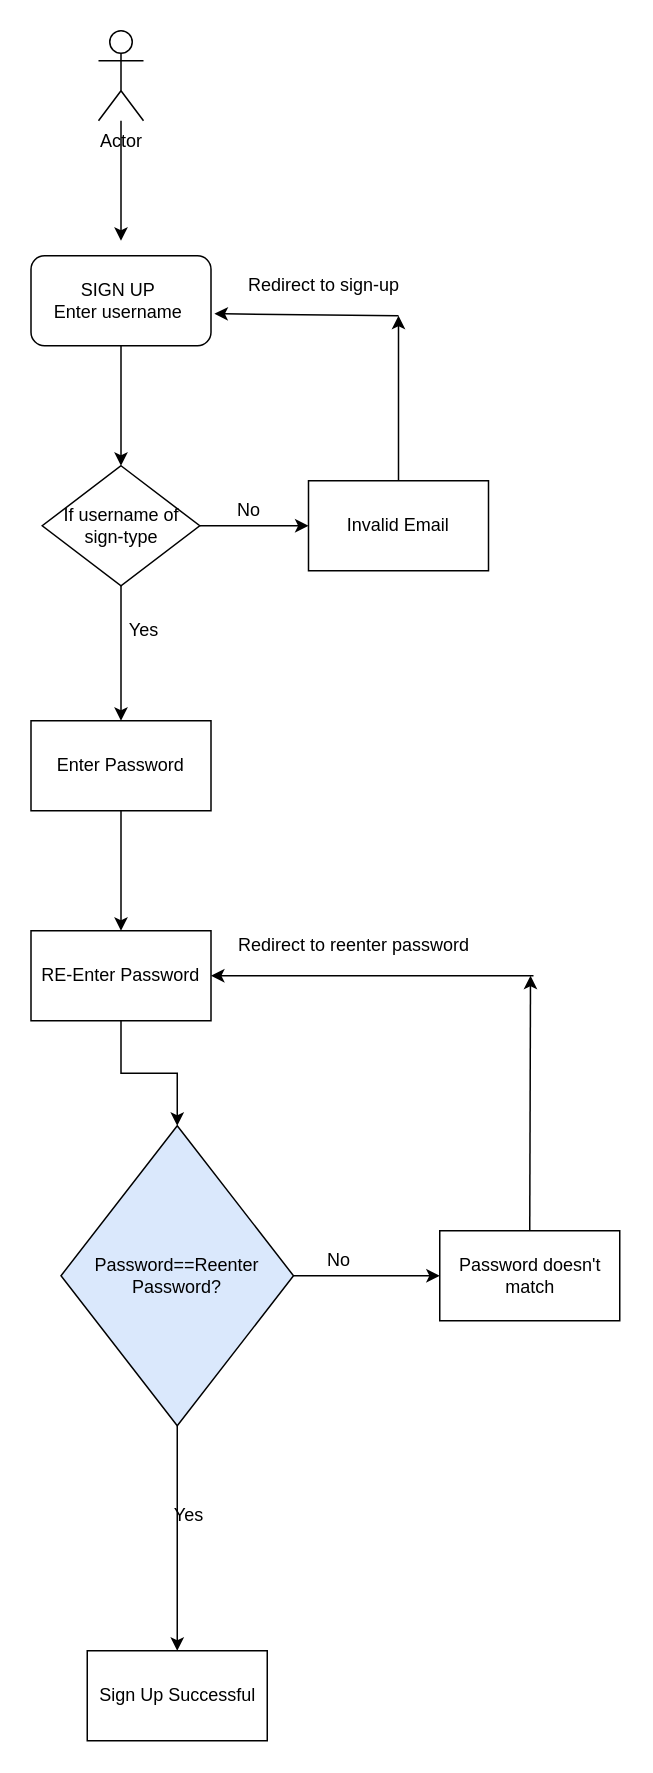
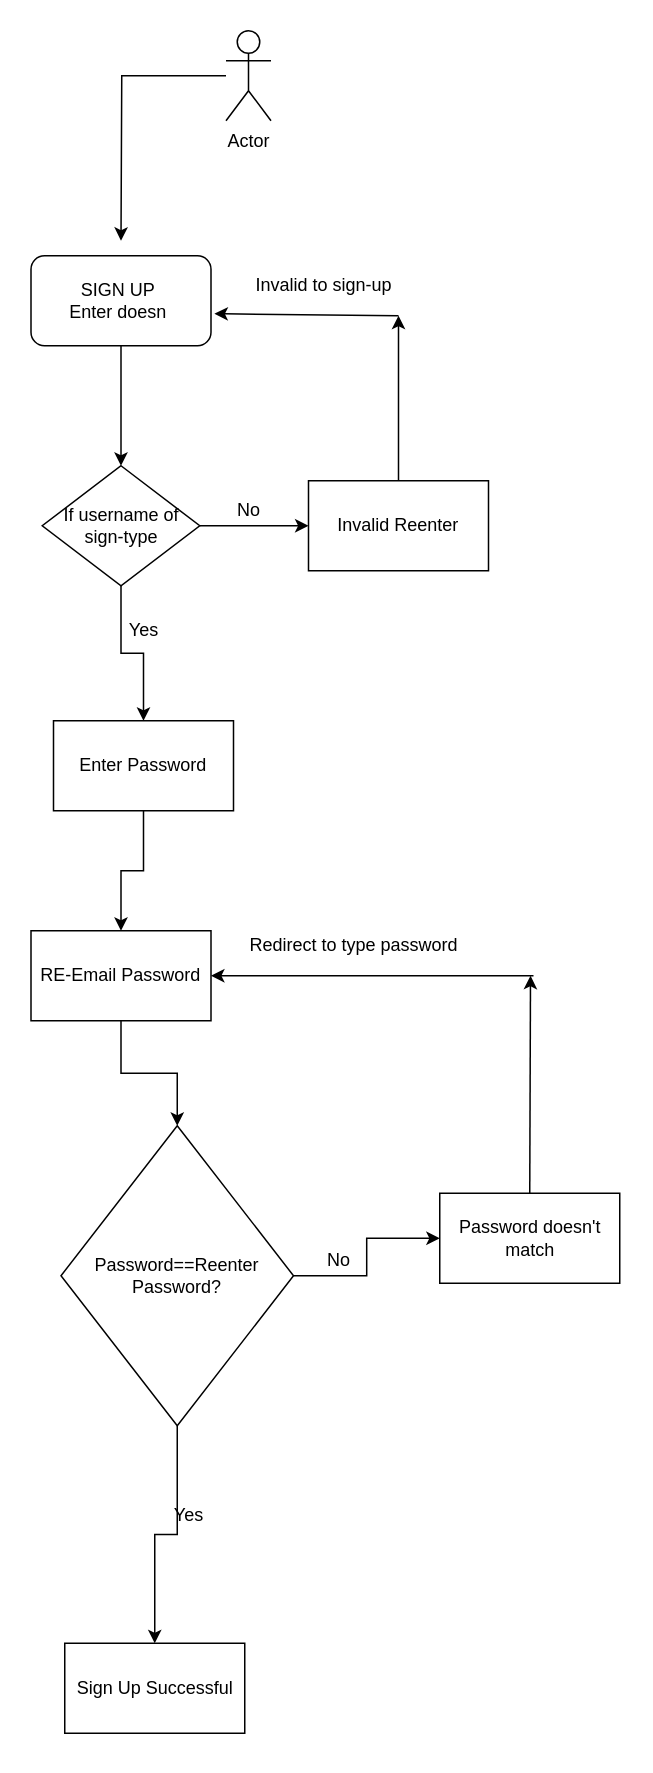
node "Actor": moved (121, 76) -> (248, 76)
node "Redirect to sign-up": label "Redirect to sign-up" -> "Invalid to sign-up"
node "SIGN UP Enter username": label "SIGN UP Enter username" -> "SIGN UP Enter doesn"
node "Invalid Email": label "Invalid Email" -> "Invalid Reenter"
node "Enter Password": moved (121, 766) -> (143, 766)
node "Redirect to reenter password": label "Redirect to reenter password" -> "Redirect to type password"
node "RE-Enter Password": label "RE-Enter Password" -> "RE-Email Password"
node "Password==Reenter Password?": fillcolor #dae8fc -> #ffffff
node "Password doesn't match": moved (530, 1276) -> (530, 1238)
node "Sign Up Successful": moved (177, 1696) -> (155, 1688)
